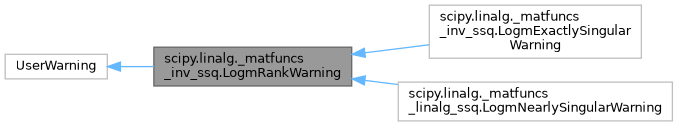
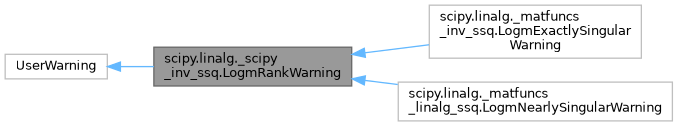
node "scipy.linalg._matfuncs _inv_ssq.LogmRankWarning": label "scipy.linalg._matfuncs _inv_ssq.LogmRankWarning" -> "scipy.linalg._scipy _inv_ssq.LogmRankWarning"
